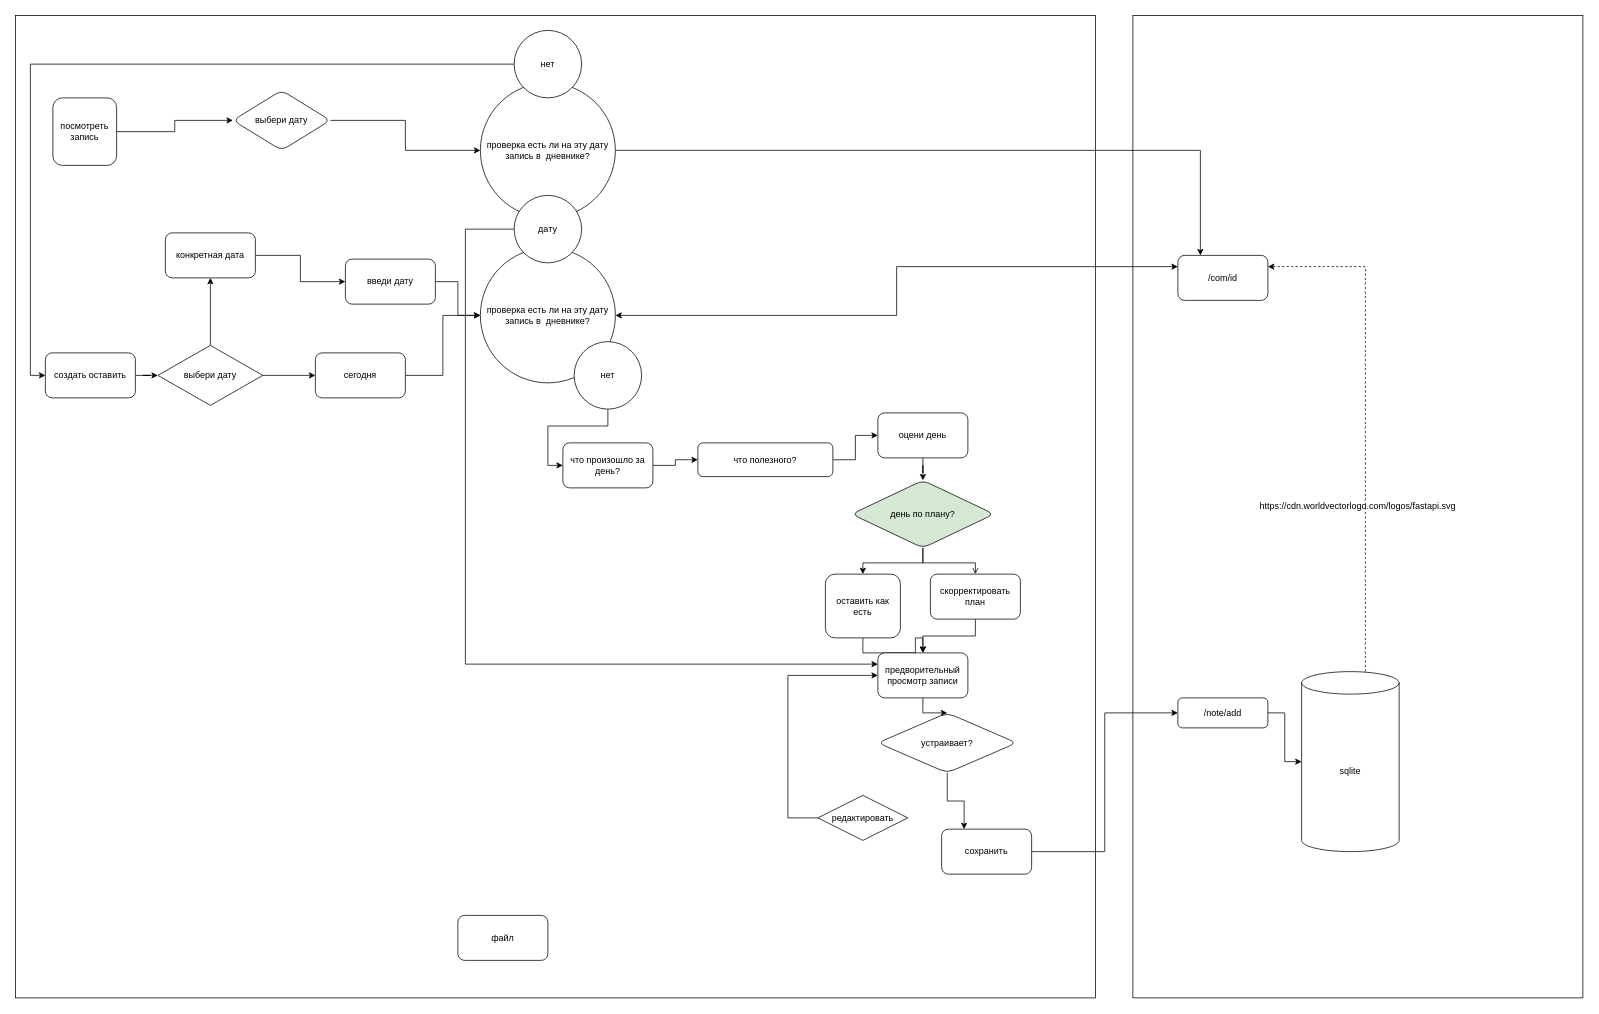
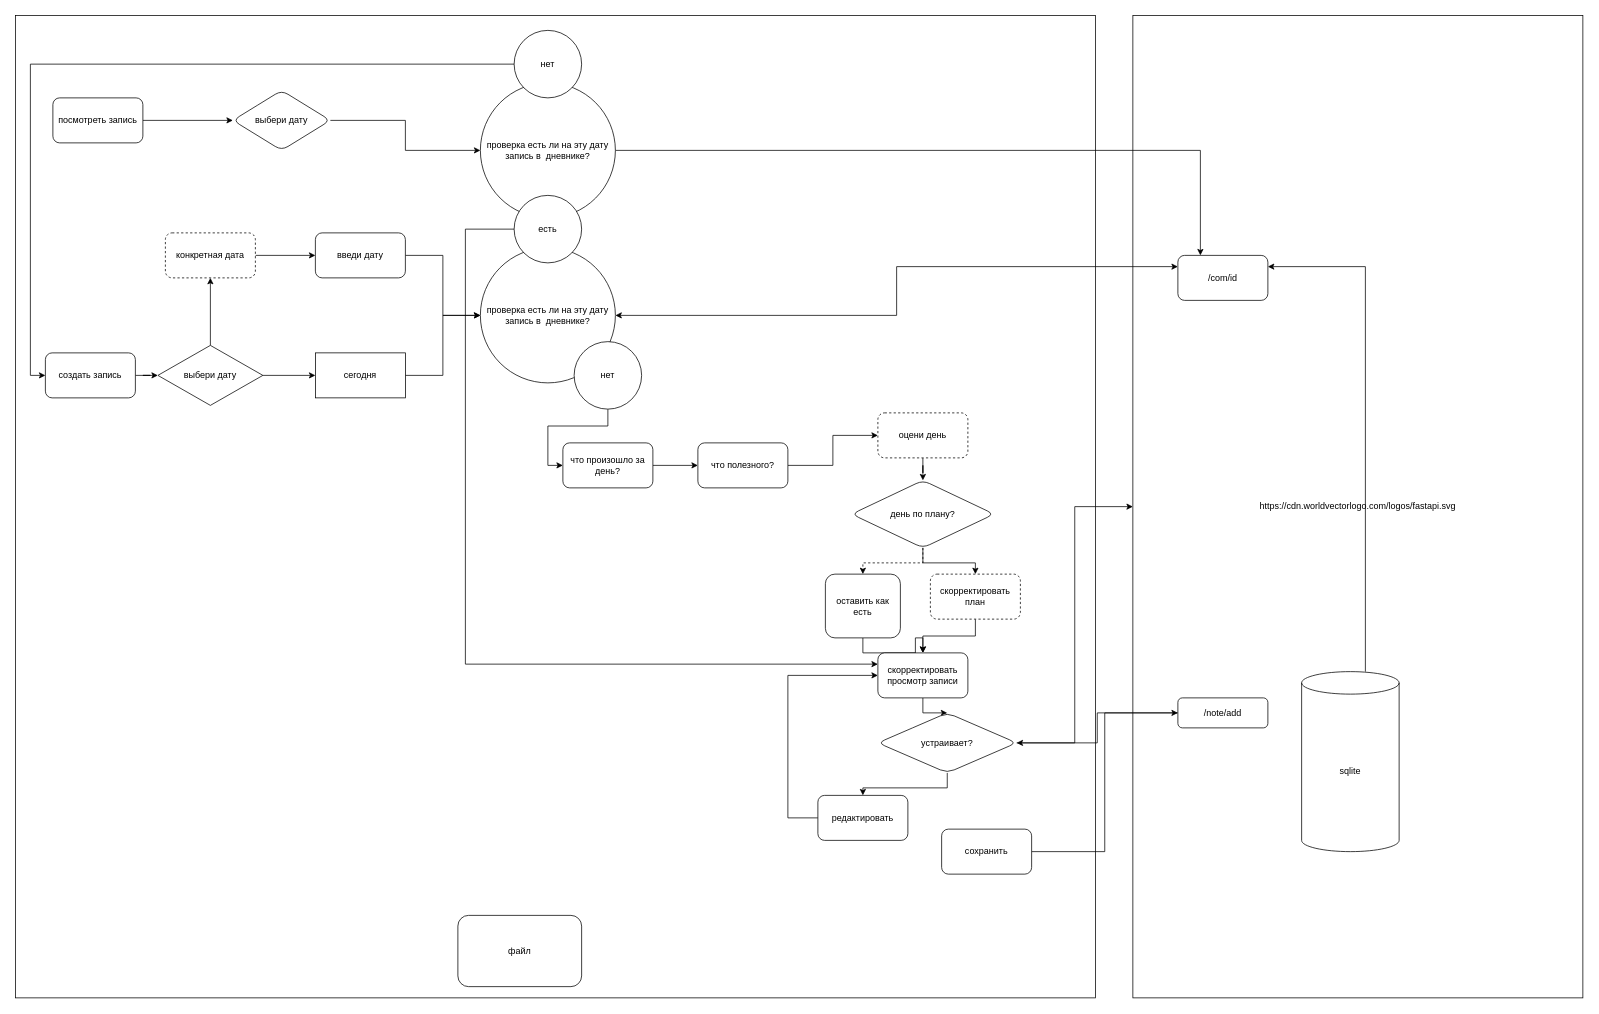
node "посмотреть запись": size 64x68 -> 90x45
node "дату": label "дату" -> "есть"
node "конкретная дата": style solid -> dashed
node "введи дату": moved (390, 282) -> (360, 255)
node "создать оставить": label "создать оставить" -> "создать запись"
node "сегодня": shape rounded rectangle -> rectangle
edge "sqlite" -> "/com/id": style dashed -> solid
node "оцени день": style solid -> dashed
node "что полезного?": size 135x34 -> 90x45
node "день по плану?": fillcolor #d5e8d4 -> #ffffff
edge "день по плану?" -> "оставить как есть": style solid -> dashed
edge "день по плану?" -> "скорректировать план": arrowhead open -> classic
node "скорректировать план": style solid -> dashed
node "предворительный просмотр записи": label "предворительный просмотр записи" -> "скорректировать просмотр записи"
edge "/note/add" -> "sqlite": now "/note/add" -> "устраивает?"
edge "устраивает?" -> "редактировать": added
edge "устраивает?" -> "сохранить": now "устраивает?" -> "https://cdn.worldvectorlogo.com/logos/fastapi.svg"
node "редактировать": shape diamond -> rounded rectangle
node "файл": size 90x45 -> 124x71
